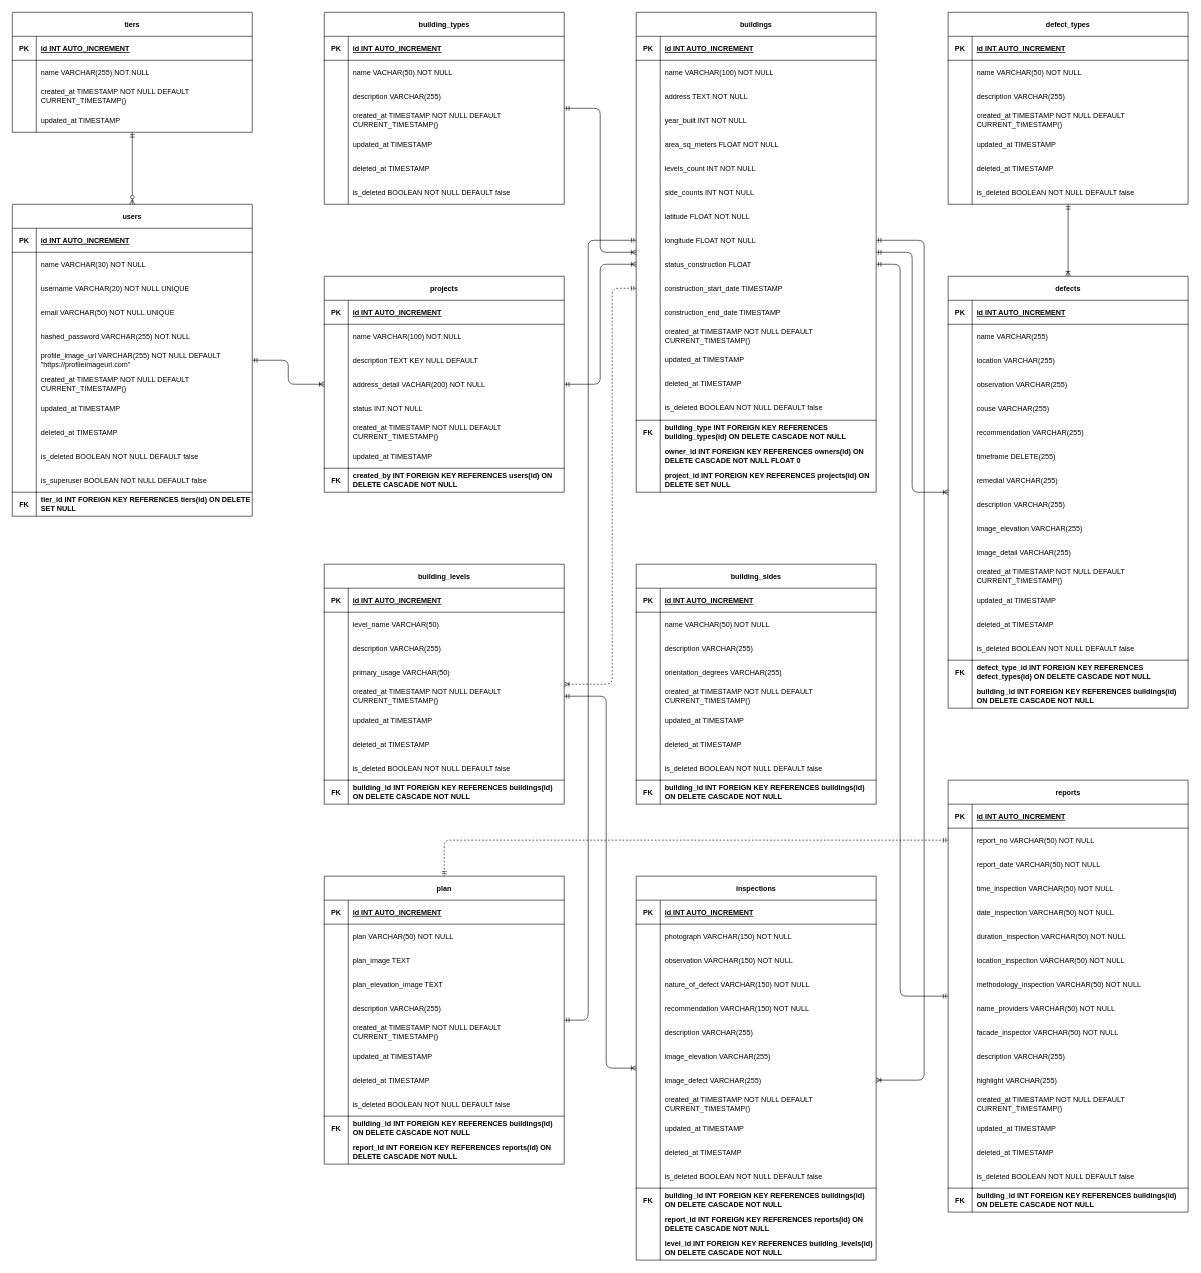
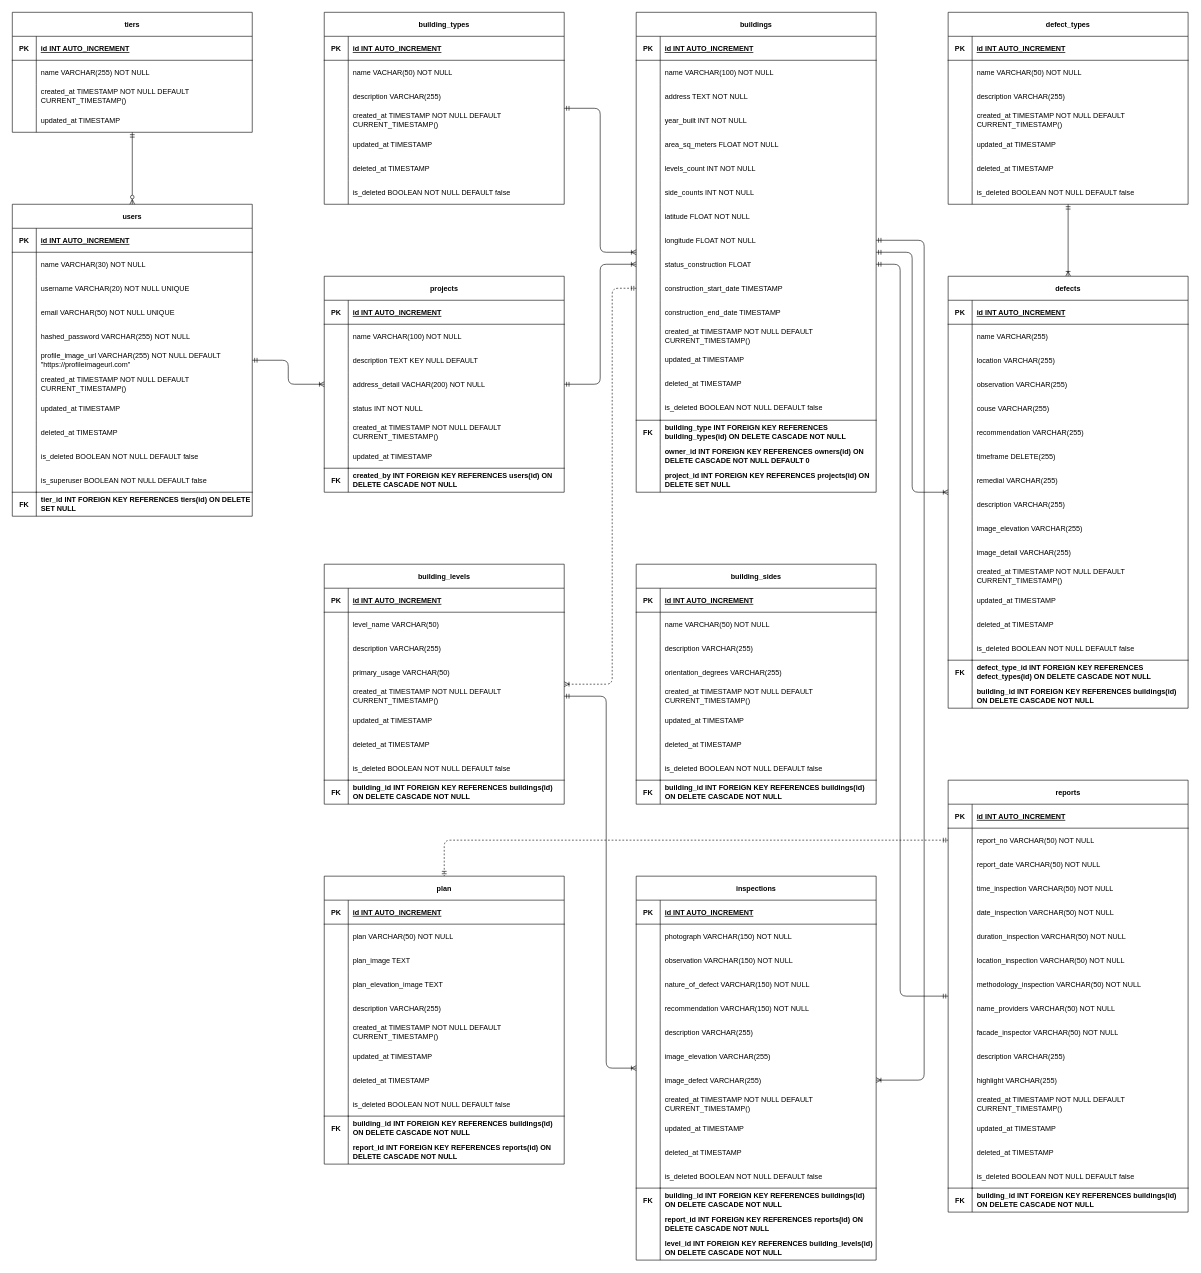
node "owner_id INT FOREIGN KEY REFERENCES owners(id) ON DELETE CASCADE NOT NULL FLOAT 0": label "owner_id INT FOREIGN KEY REFERENCES owners(id) ON DELETE CASCADE NOT NULL FLOAT 0" -> "owner_id INT FOREIGN KEY REFERENCES owners(id) ON DELETE CASCADE NOT NULL DEFAULT 0"
edge "buildings" -- "plan": removed
